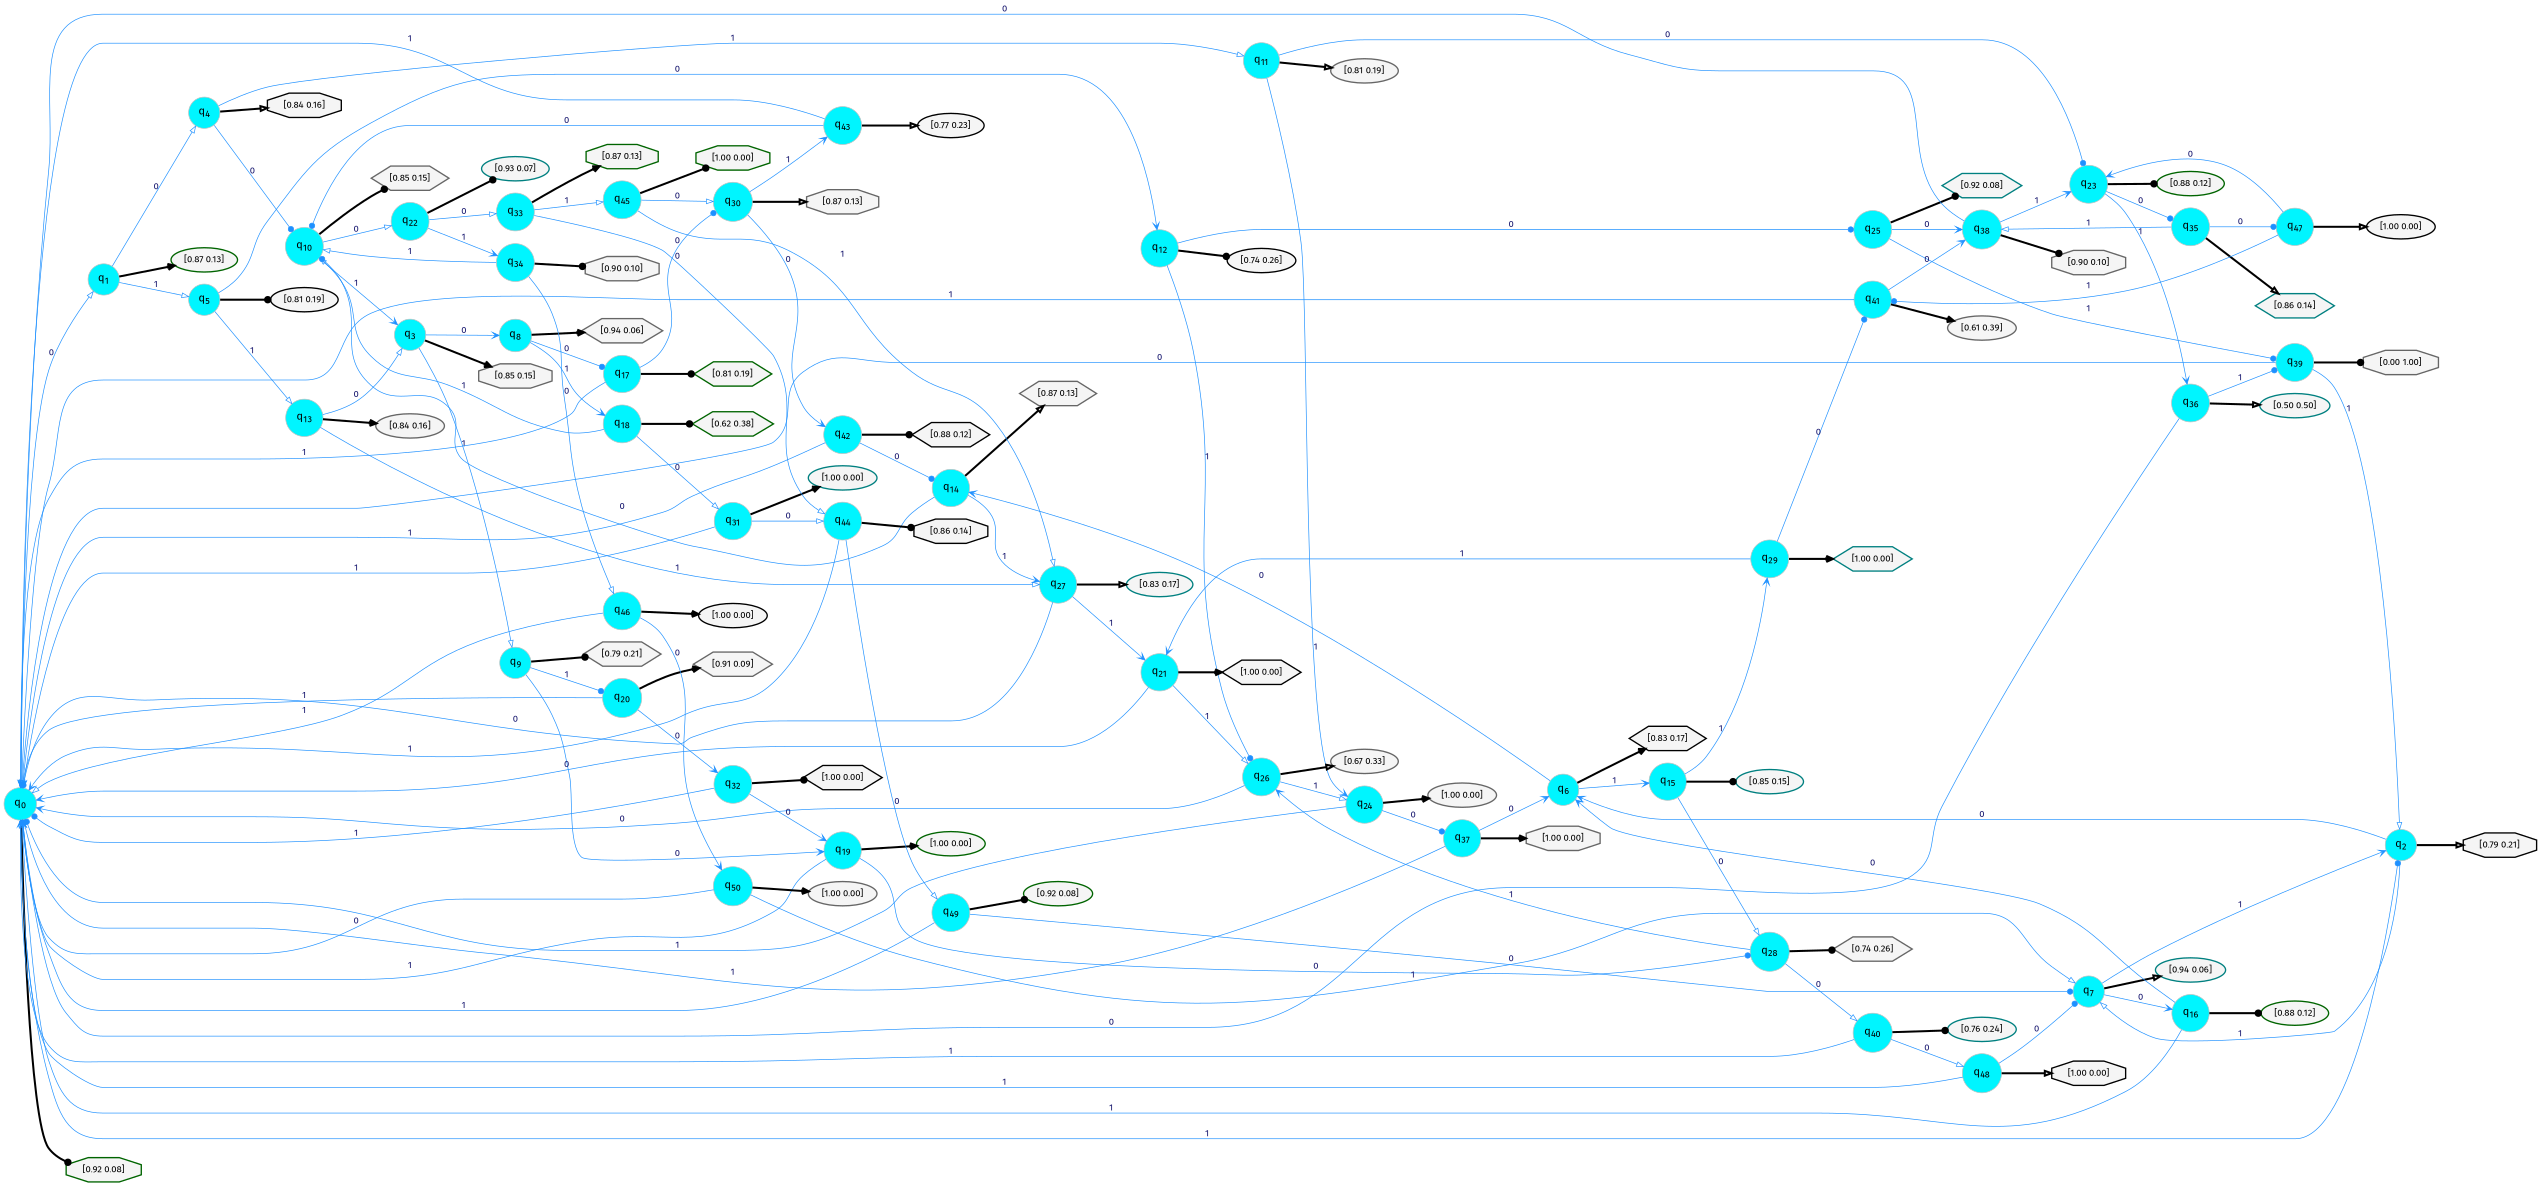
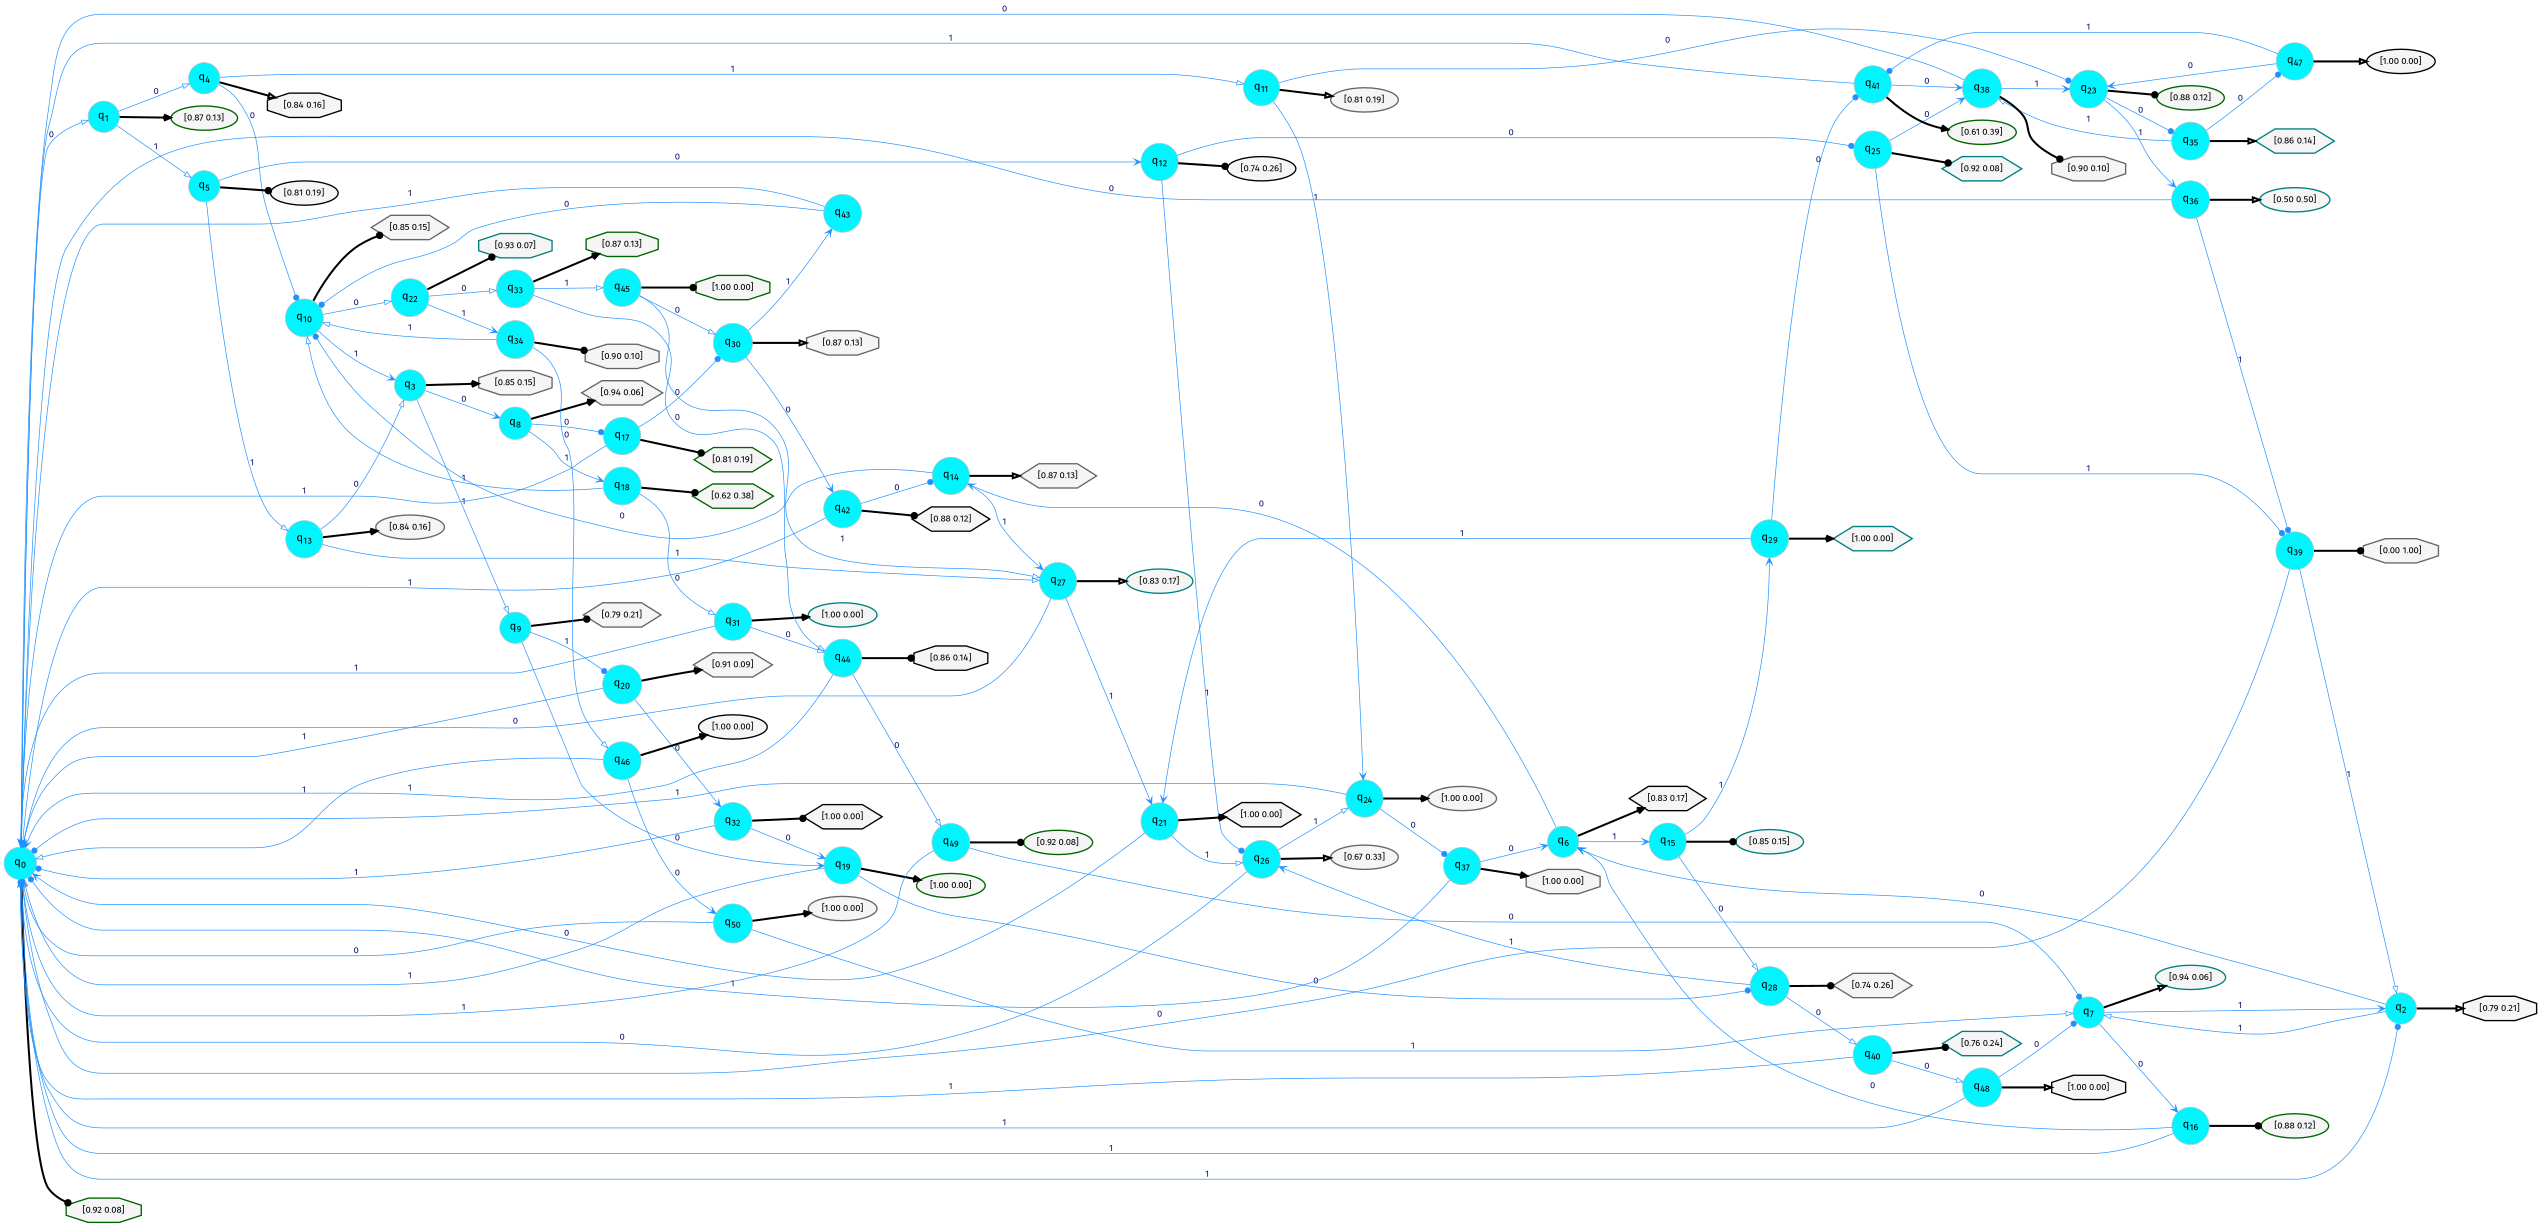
node "[0.77 0.23]": removed
node "[0.93 0.07]": shape ellipse -> octagon
node "[0.61 0.39]": color gray40 -> darkgreen
node "[0.76 0.24]": shape ellipse -> hexagon
